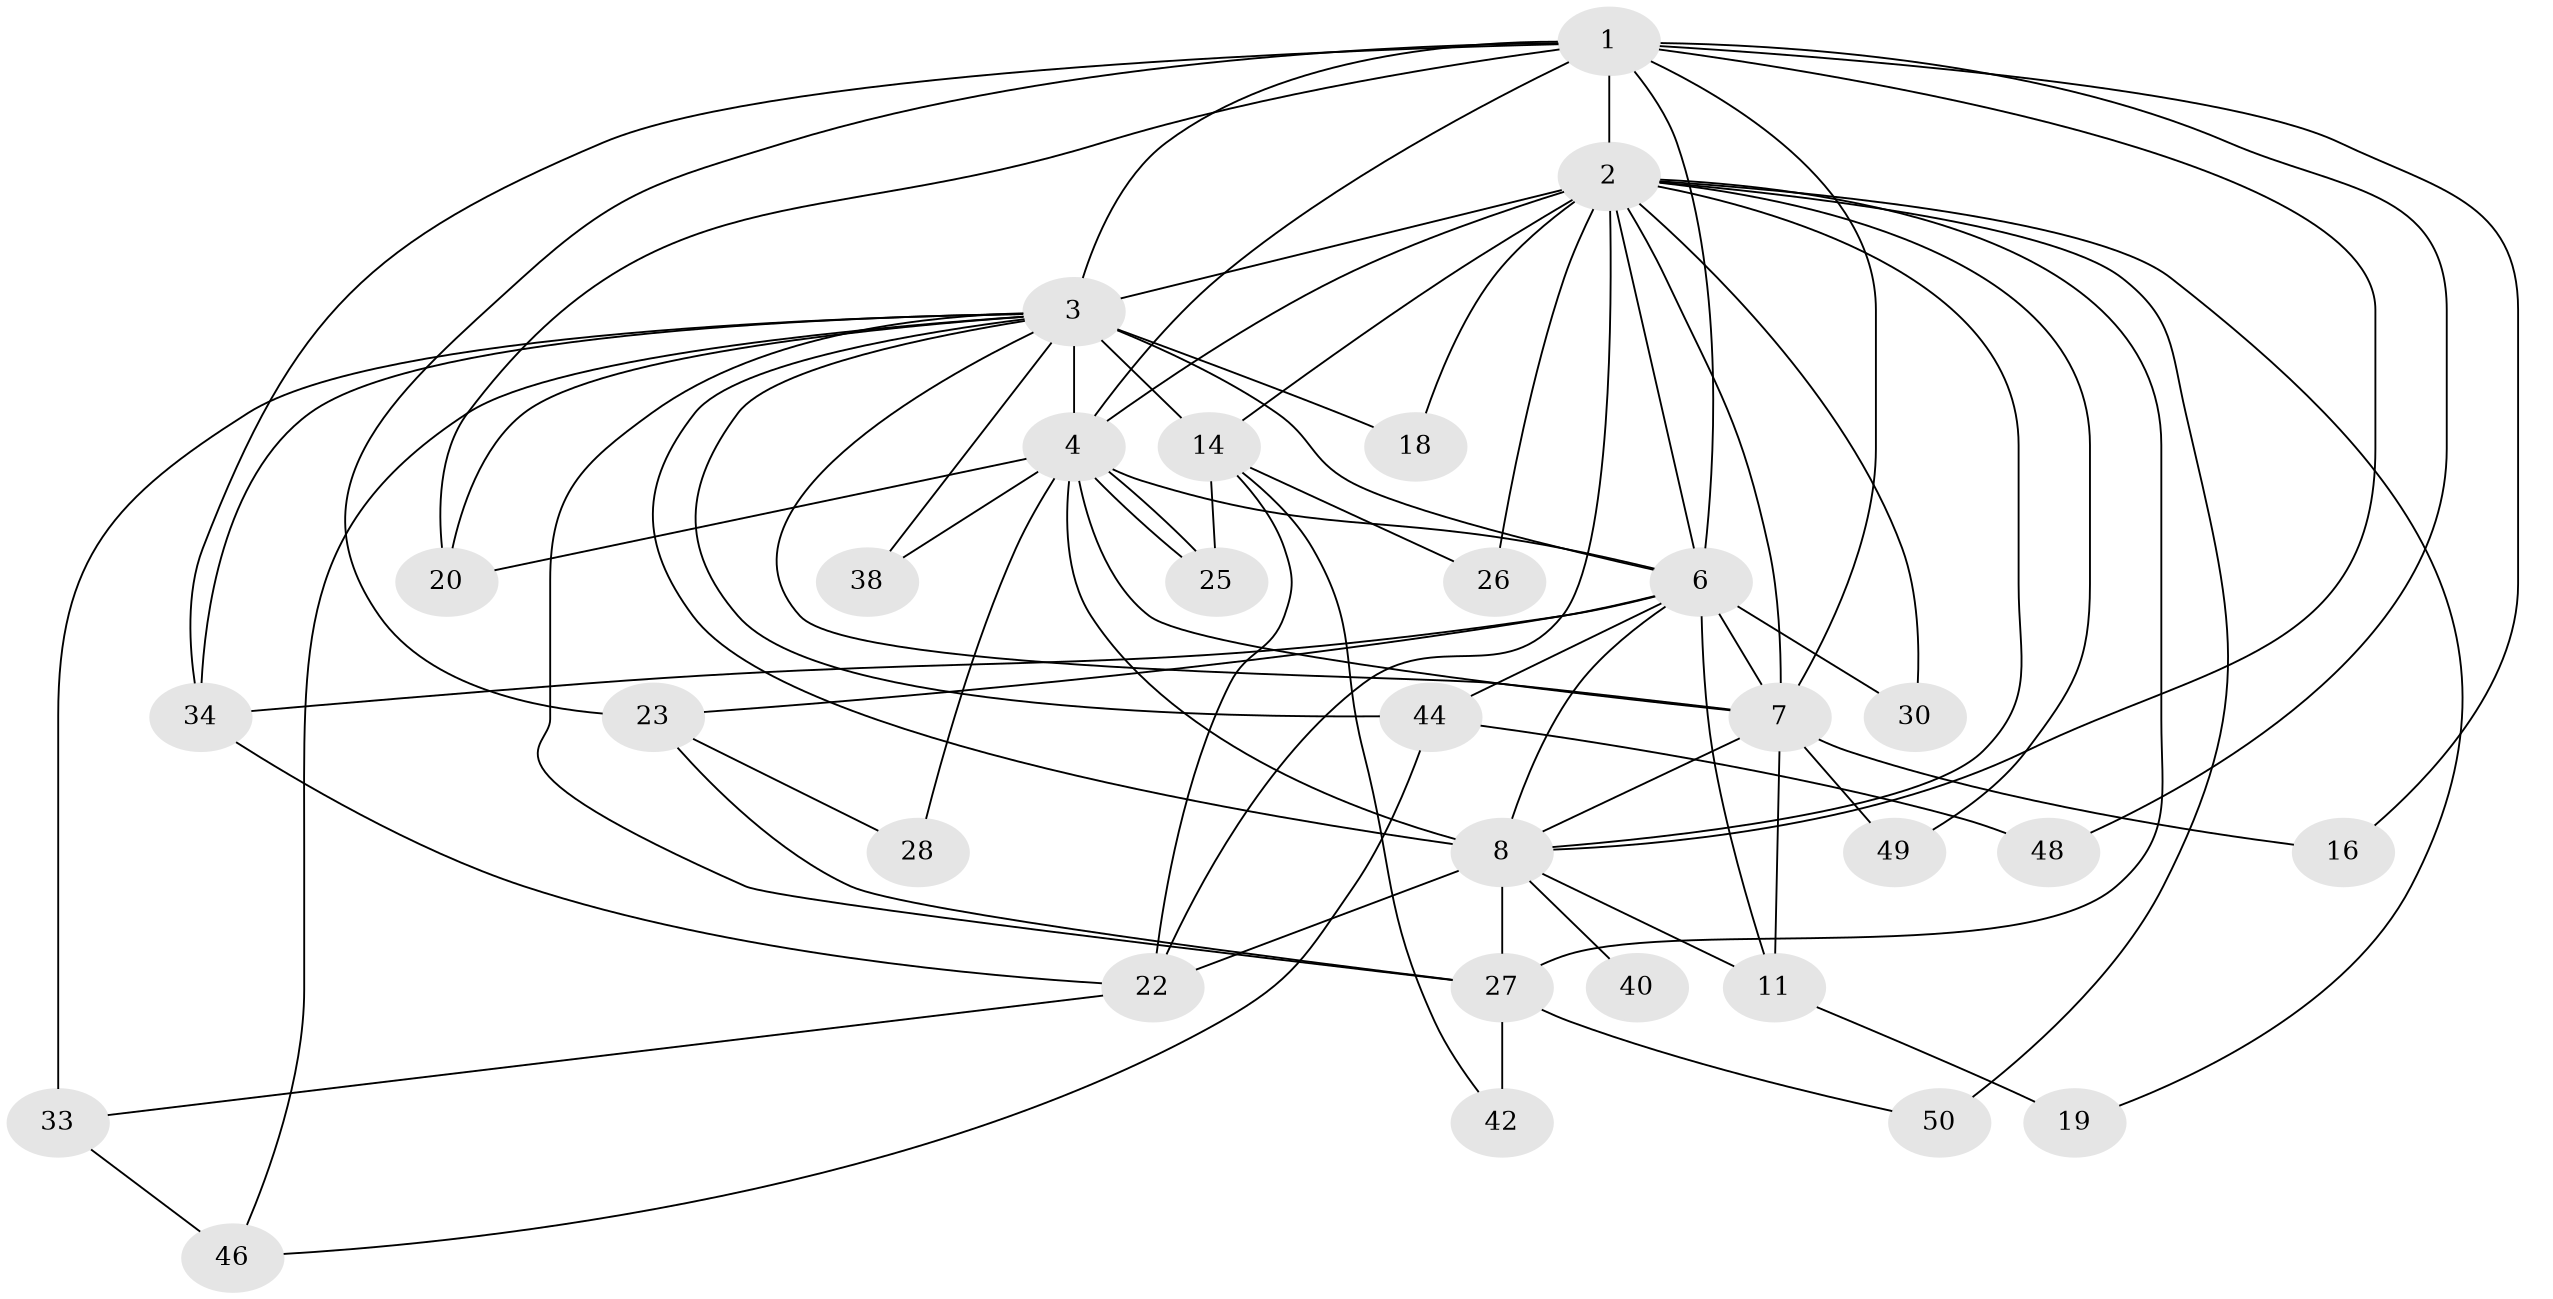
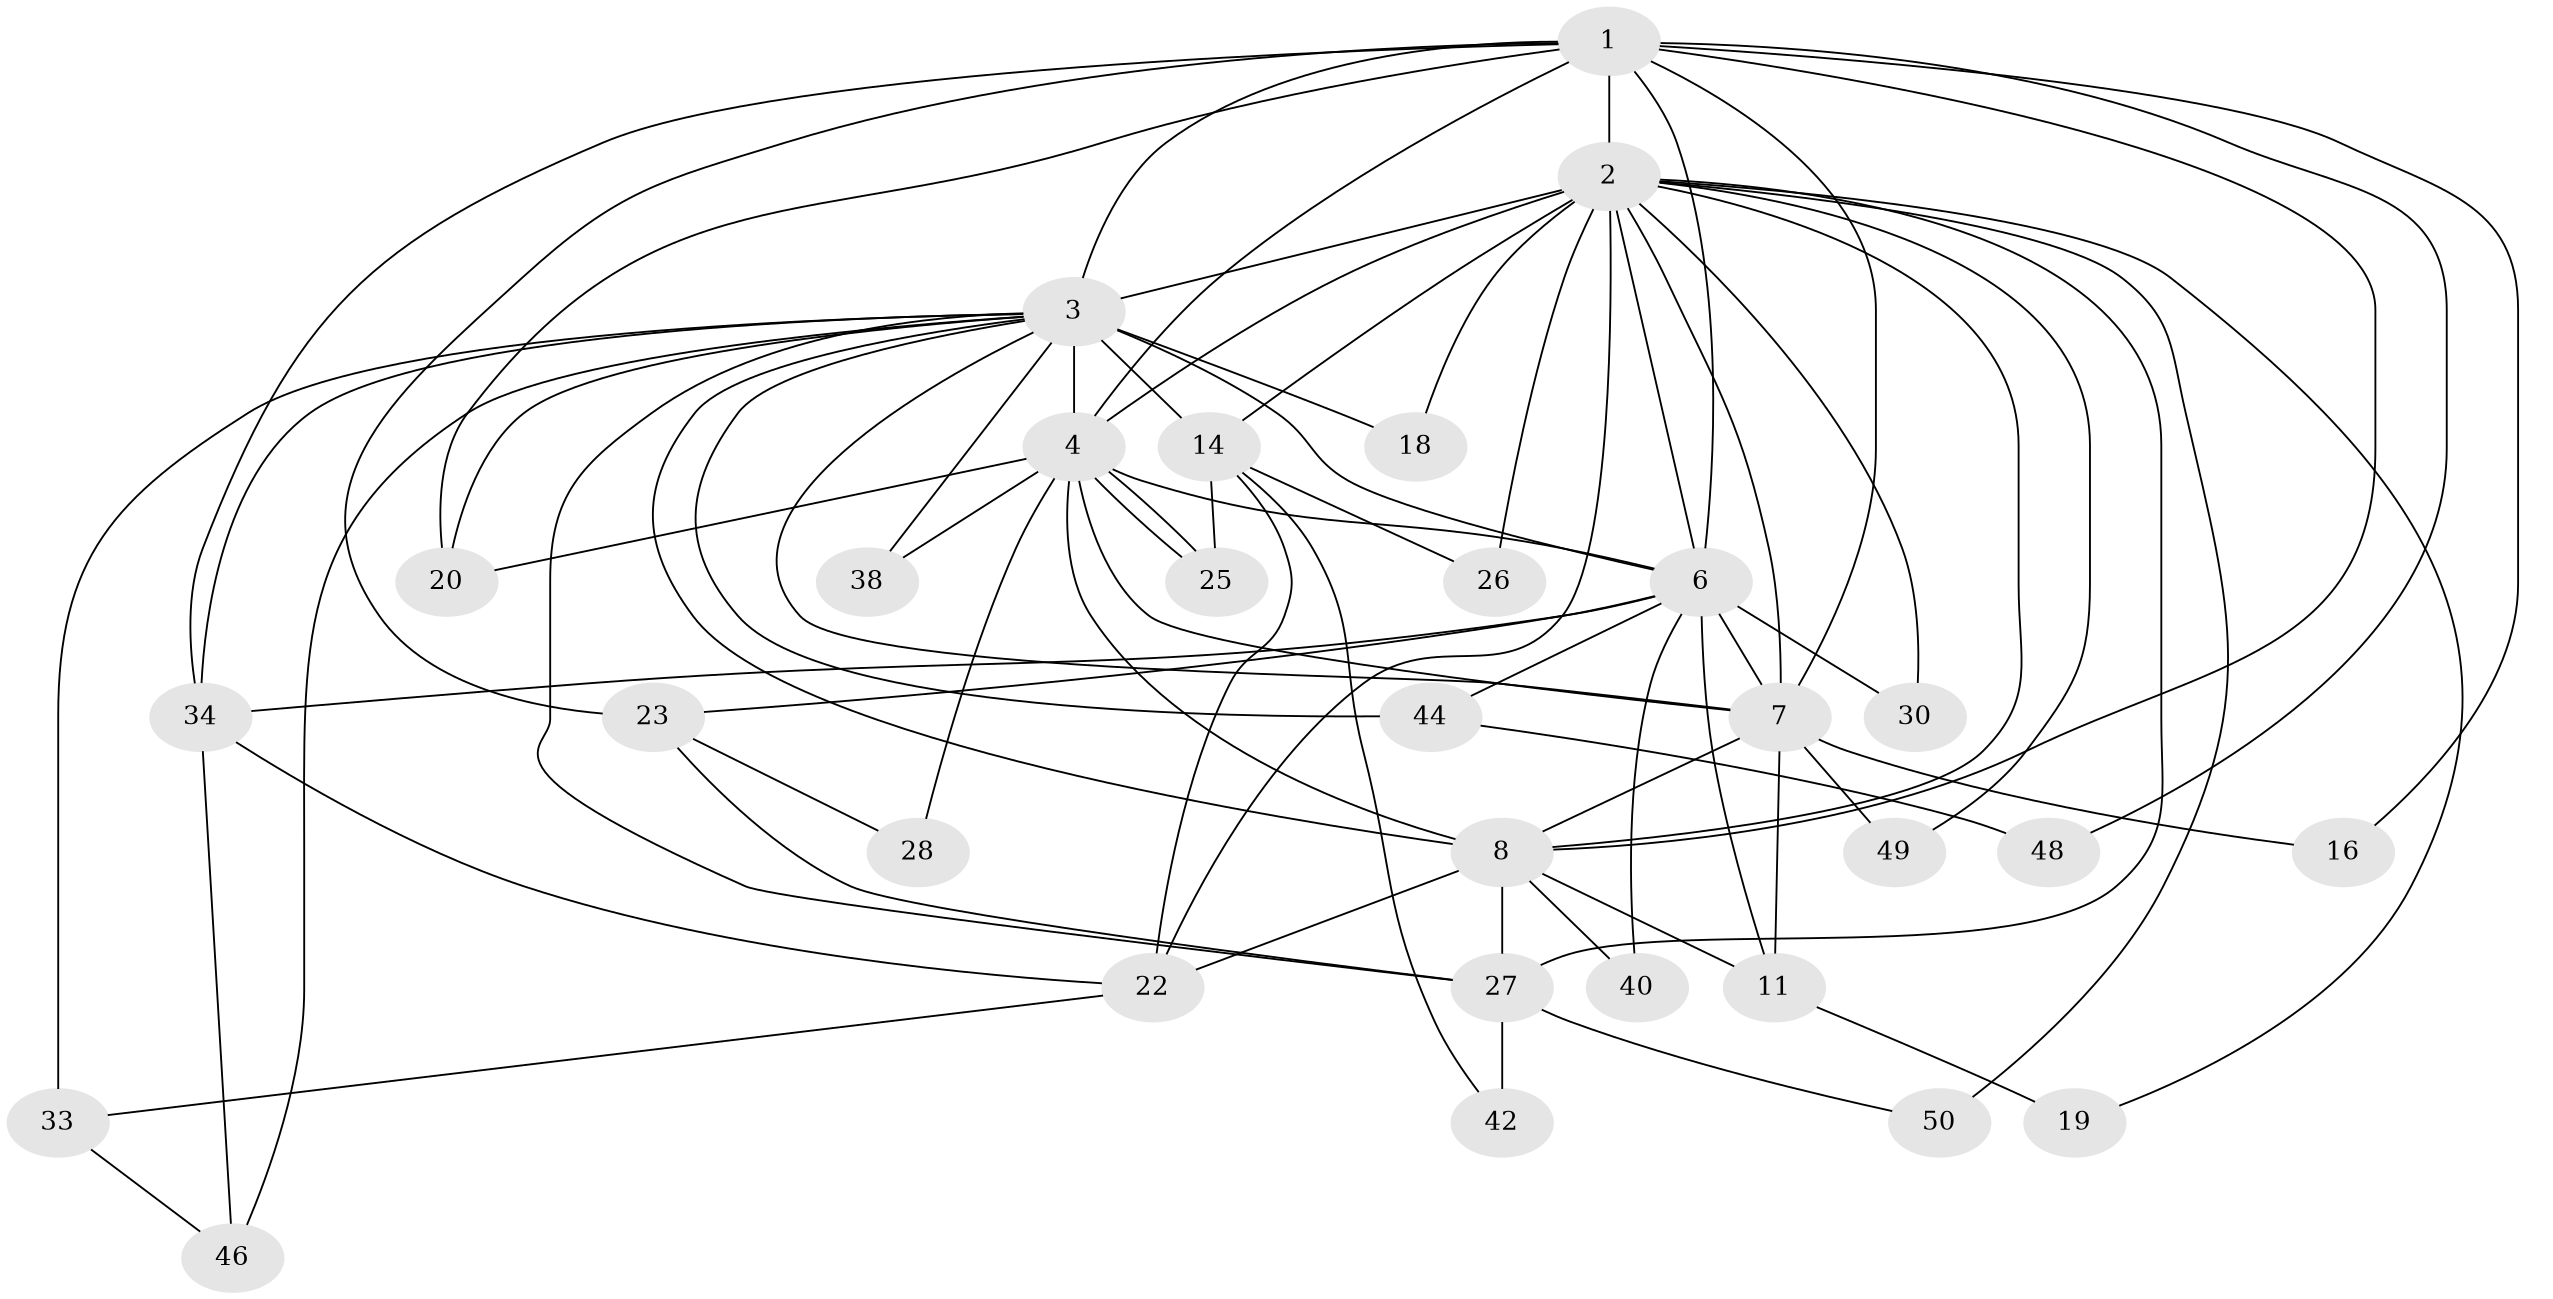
edge "6" -- "8": now "6" -- "40"
edge "44" -- "46": now "34" -- "46"
